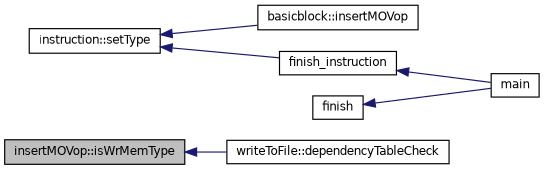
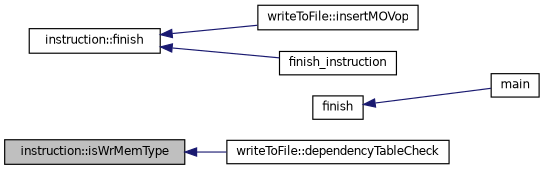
node "basicblock::insertMOVop": label "basicblock::insertMOVop" -> "writeToFile::insertMOVop"
node "instruction::setType": label "instruction::setType" -> "instruction::finish"
edge "main" -> "finish_instruction": removed
node "insertMOVop::isWrMemType": label "insertMOVop::isWrMemType" -> "instruction::isWrMemType"
